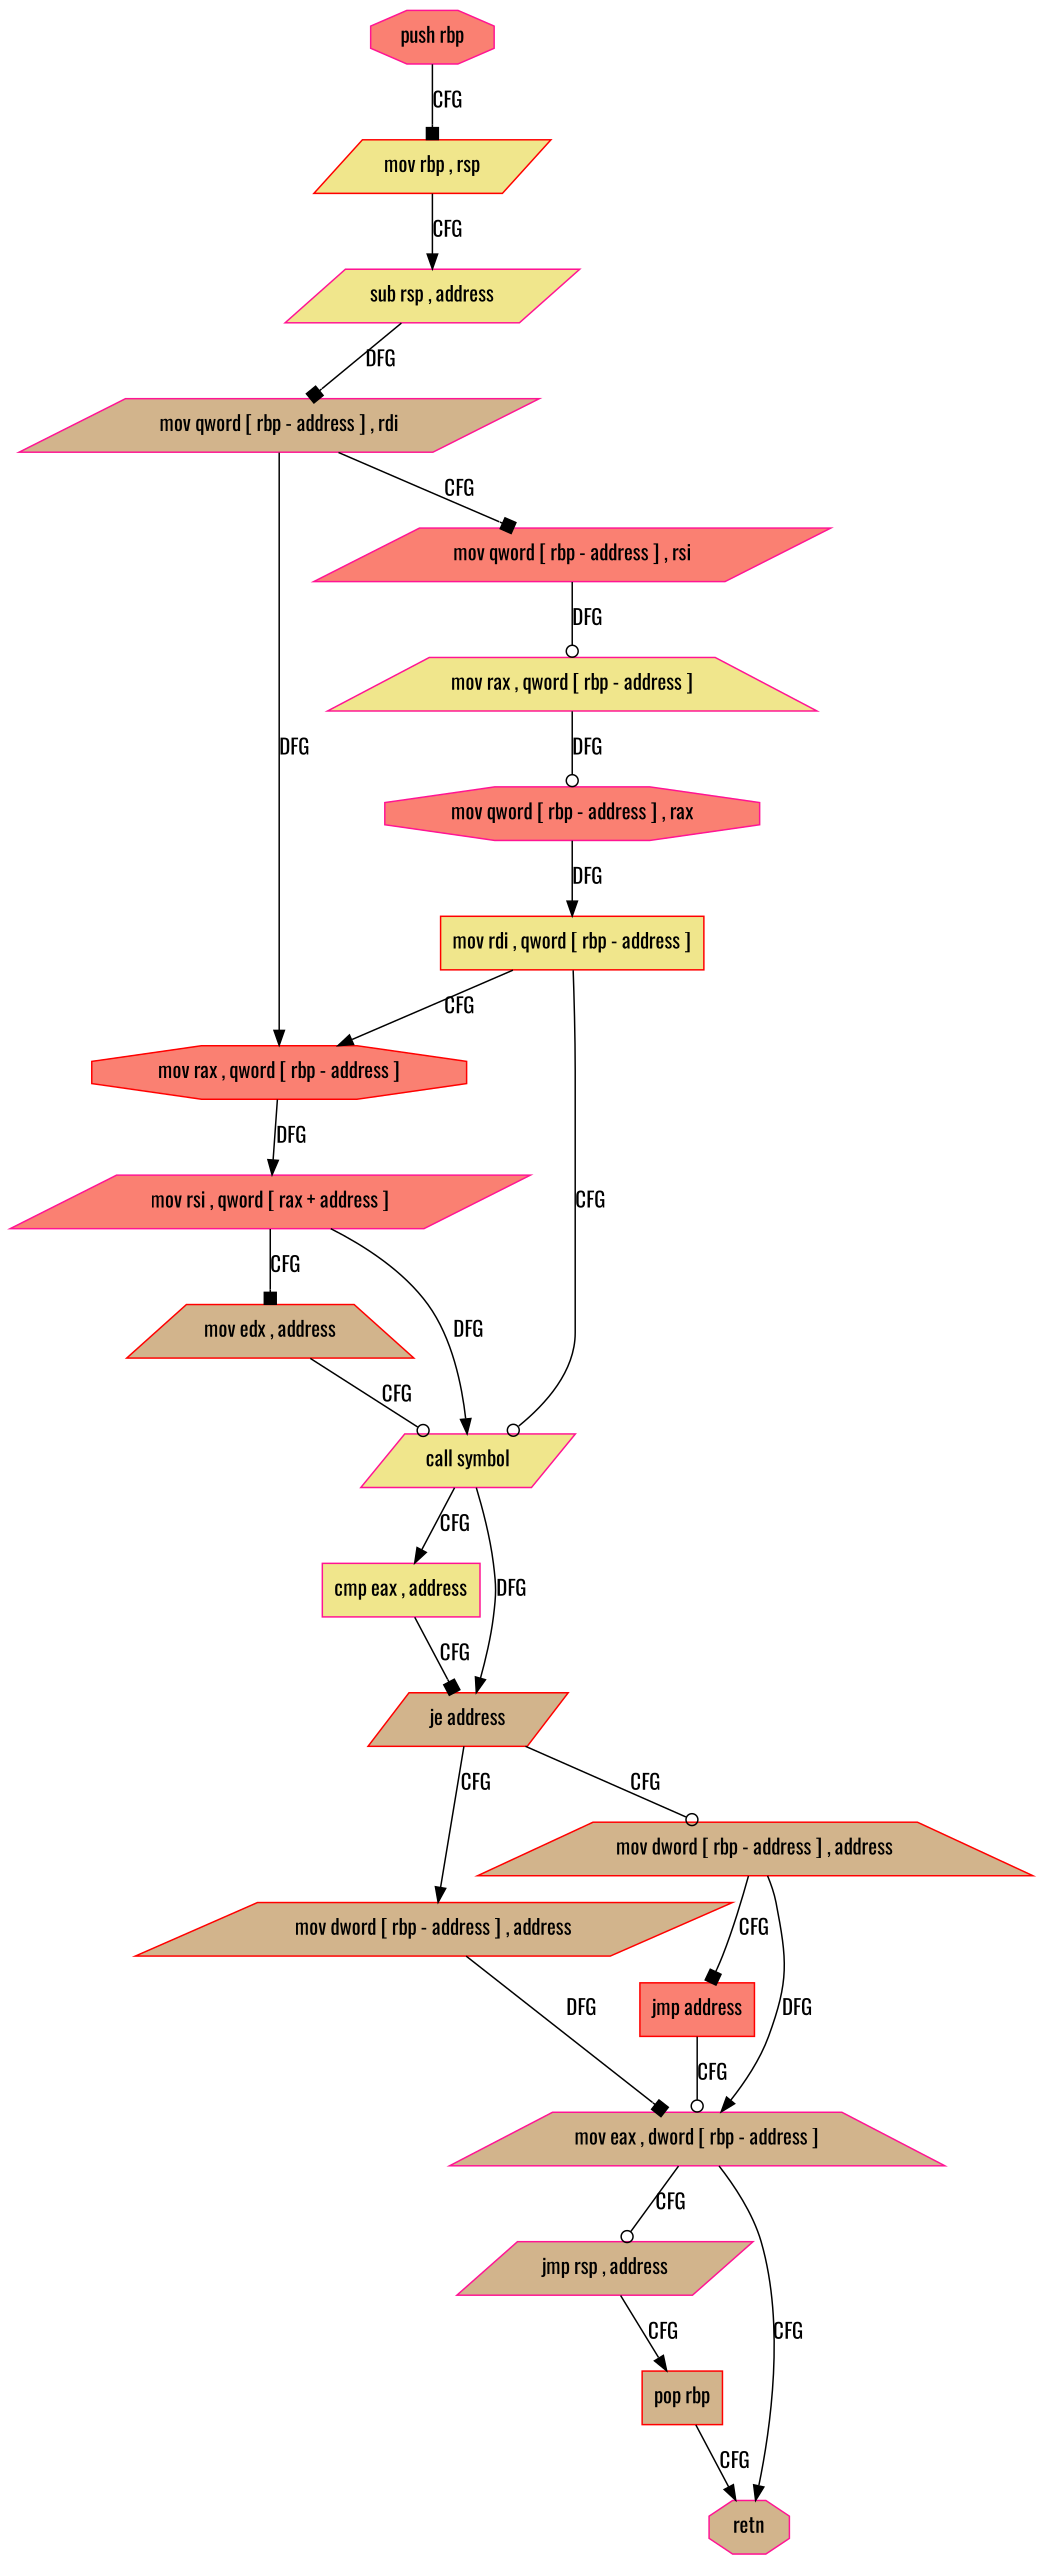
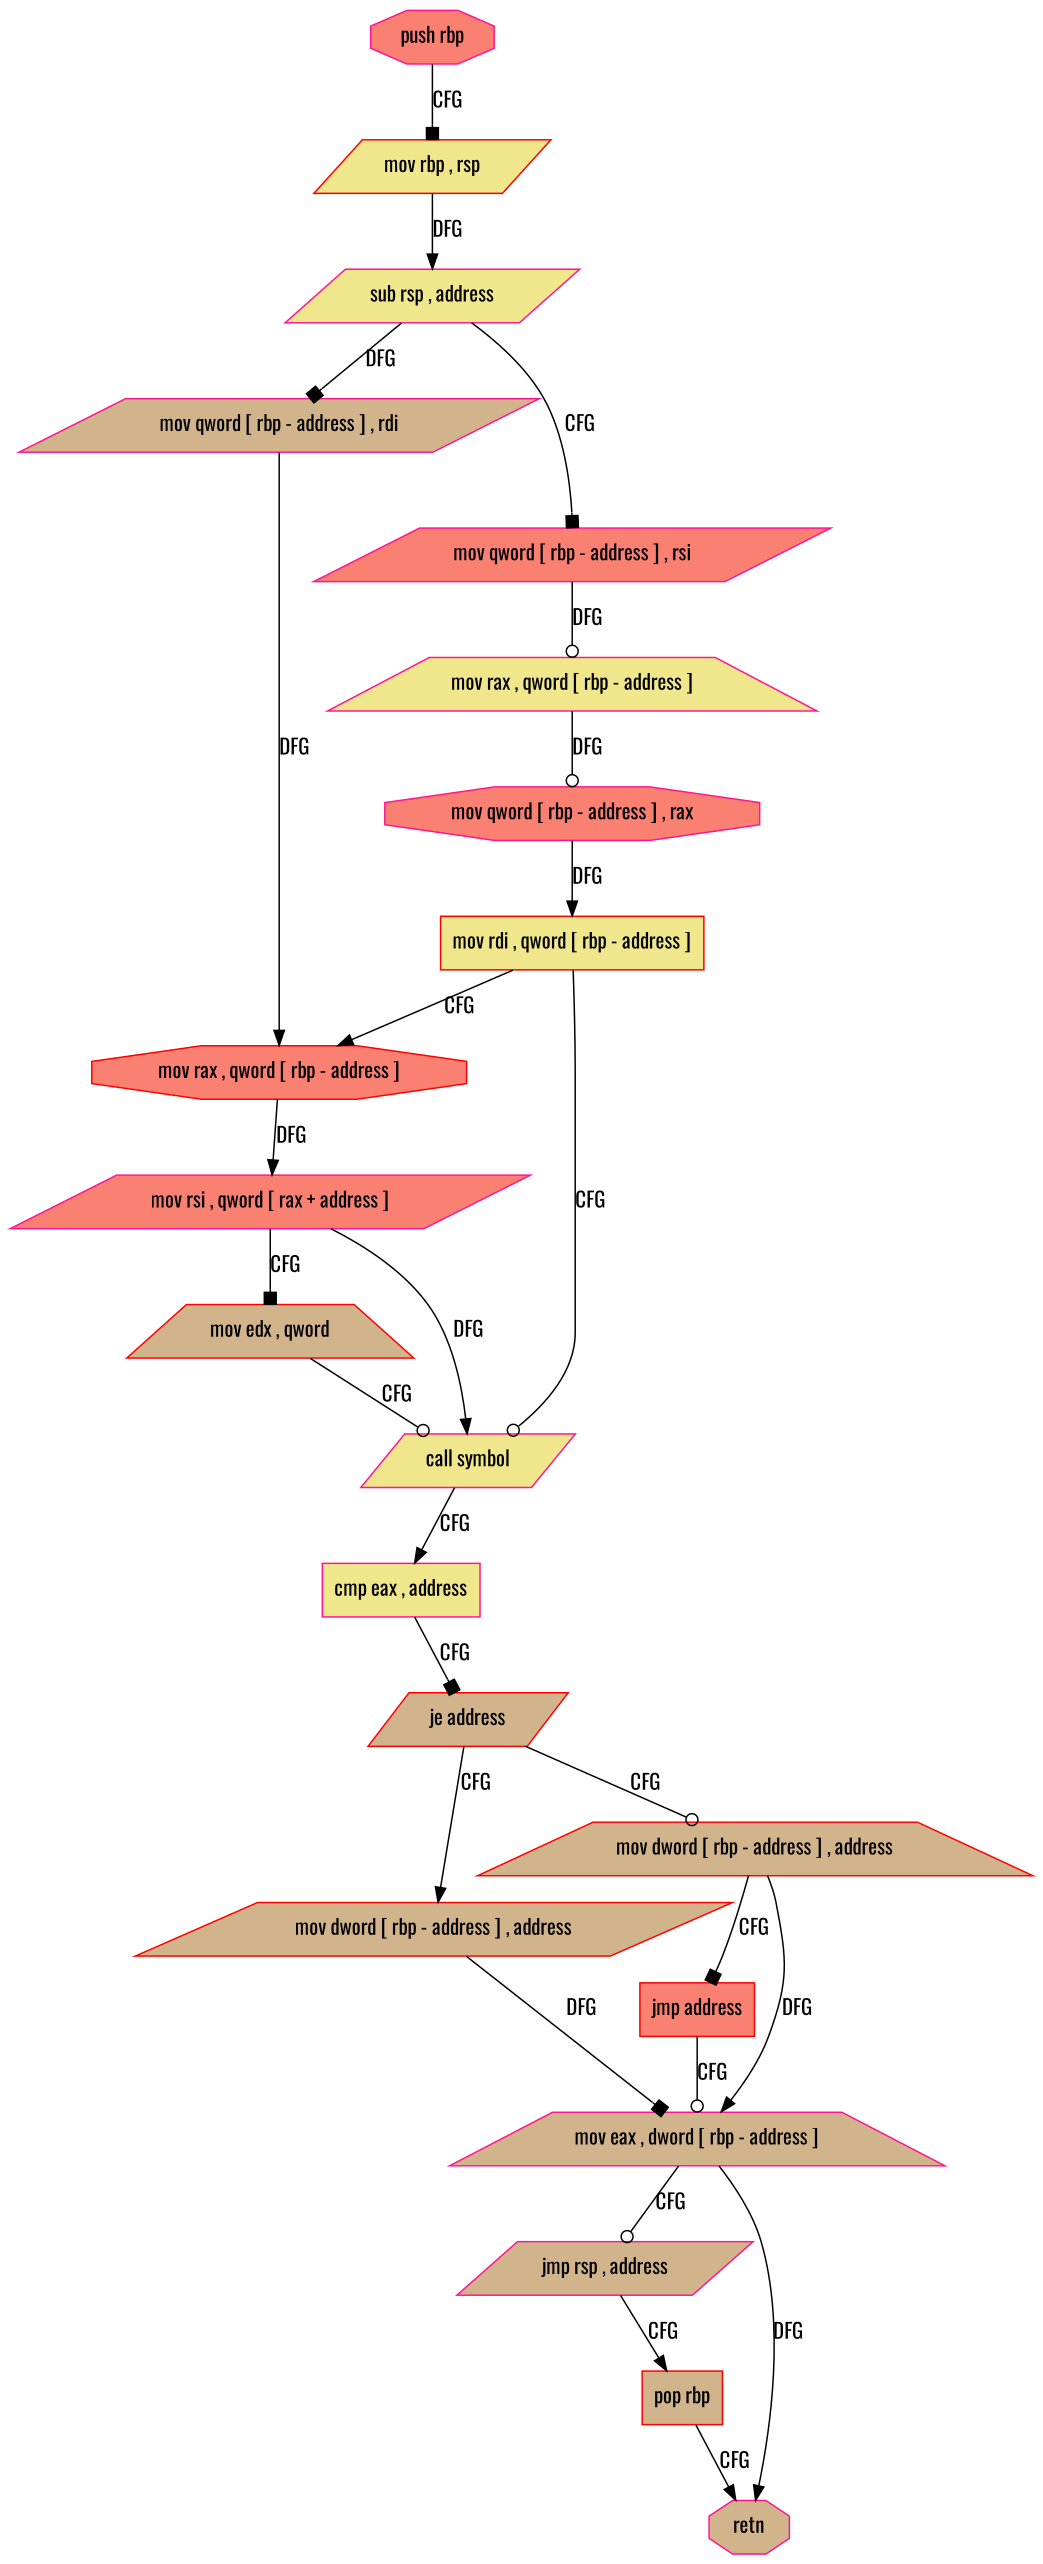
edge "mov rbp , rsp" -> "sub rsp , address": label "CFG" -> "DFG"
edge "mov qword [ rbp - address ] , rdi" -> "mov qword [ rbp - address ] , rsi": now "sub rsp , address" -> "mov qword [ rbp - address ] , rsi"
node "mov edx , address": label "mov edx , address" -> "mov edx , qword"
edge "call symbol" -> "je address": removed, label "DFG"
edge "mov eax , dword [ rbp - address ]" -> "retn": label "CFG" -> "DFG"
